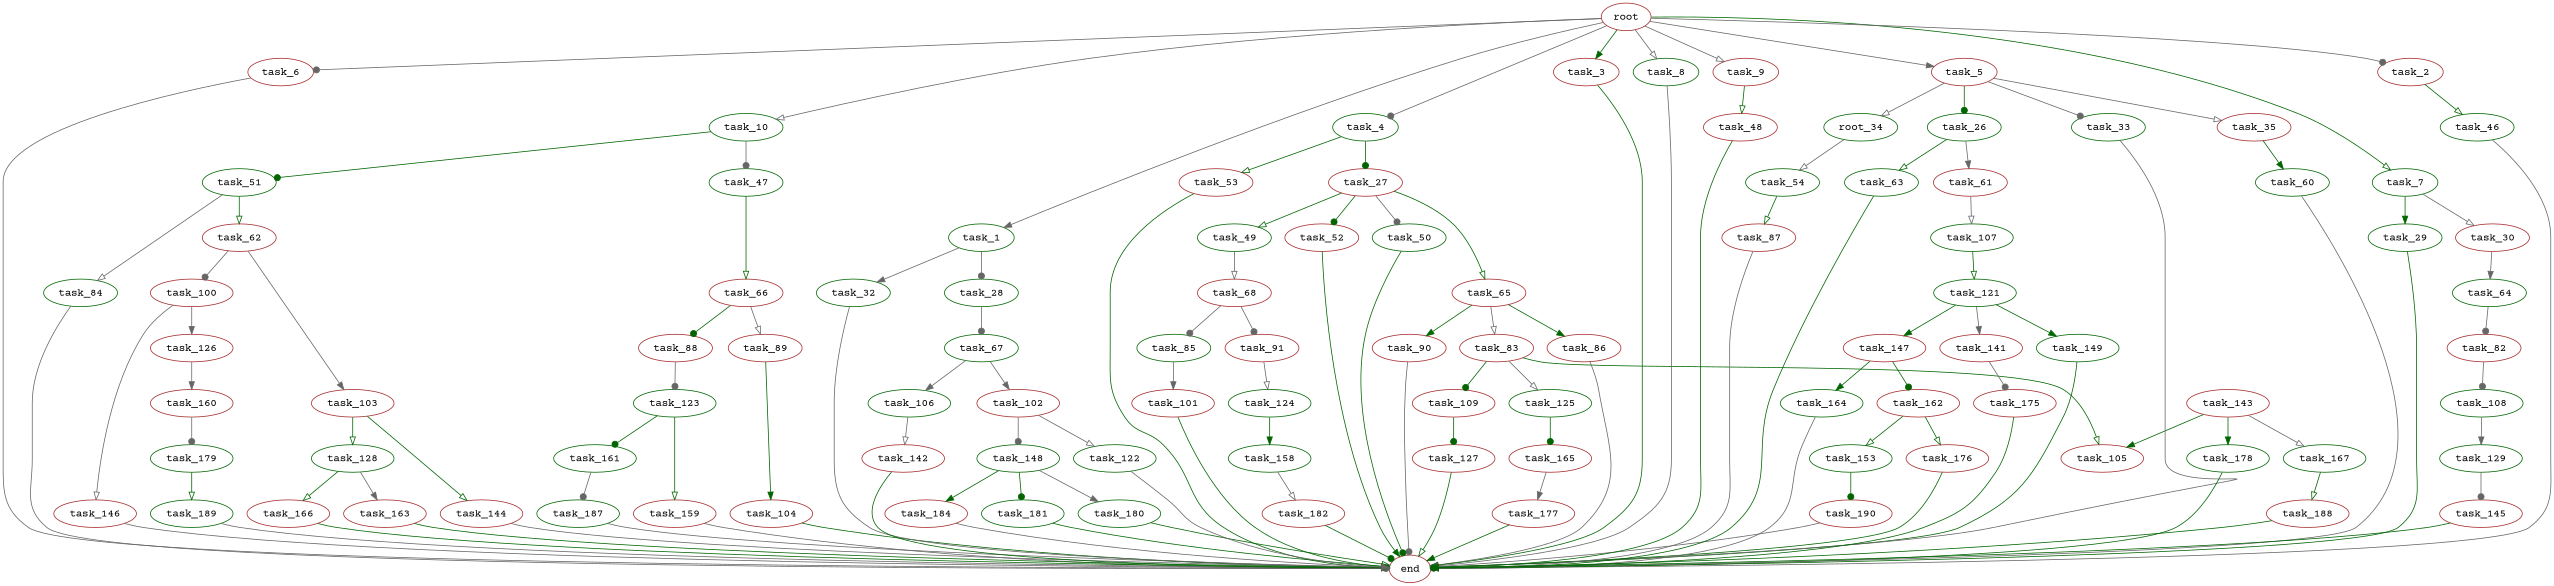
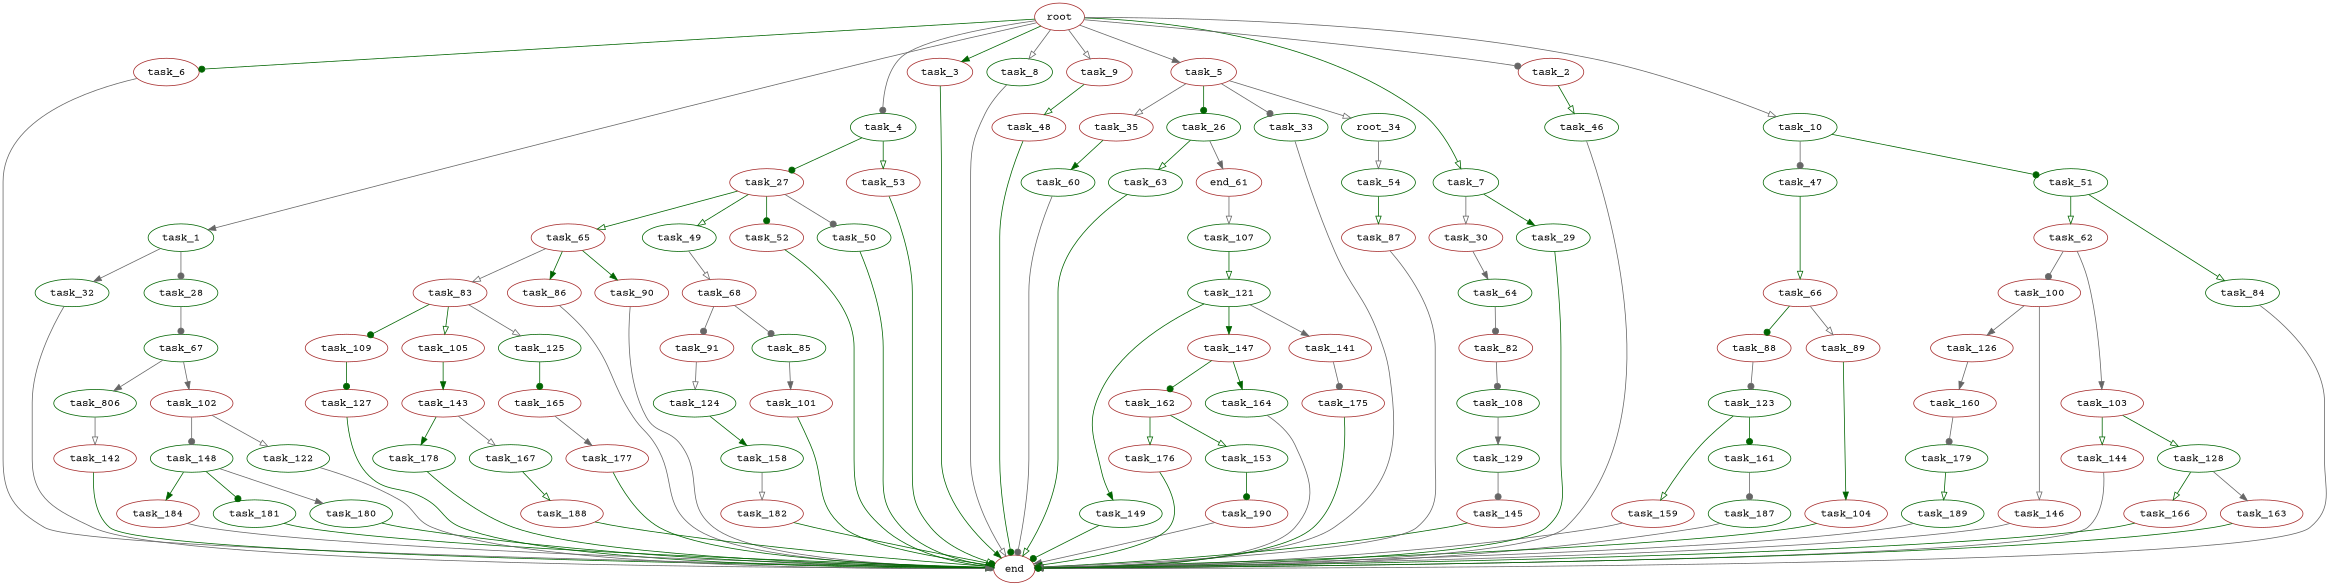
edge "root" -> "task_6": color gray40 -> darkgreen
node "task_61": label "task_61" -> "end_61"
edge "task_51" -> "task_84": color gray40 -> darkgreen
node "task_106": label "task_106" -> "task_806"
edge "task_143" -> "task_105": reversed
